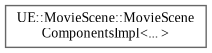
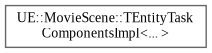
node "UE::MovieScene::MovieScene ComponentsImpl<... >": label "UE::MovieScene::MovieScene ComponentsImpl<... >" -> "UE::MovieScene::TEntityTask ComponentsImpl<... >"
